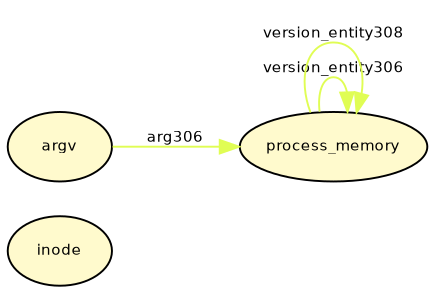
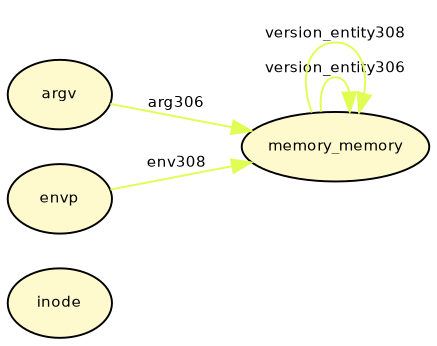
node "process_memory": label "process_memory" -> "memory_memory"
node "envp": added
